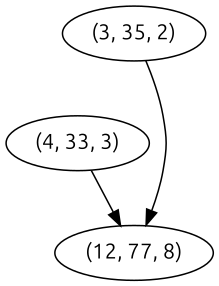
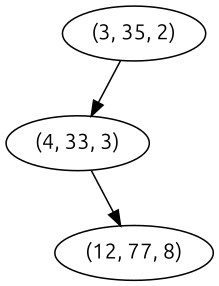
edge "(3, 35, 2)" -> "(12, 77, 8)": now "(3, 35, 2)" -> "(4, 33, 3)"
